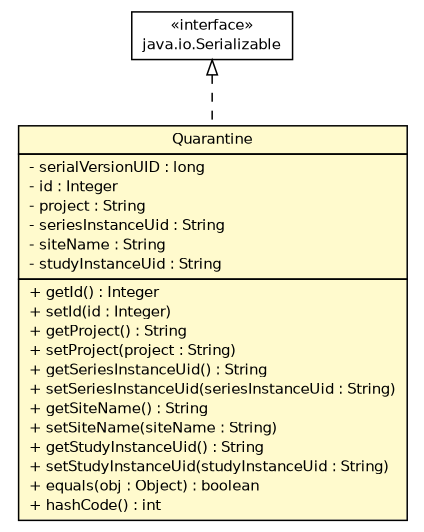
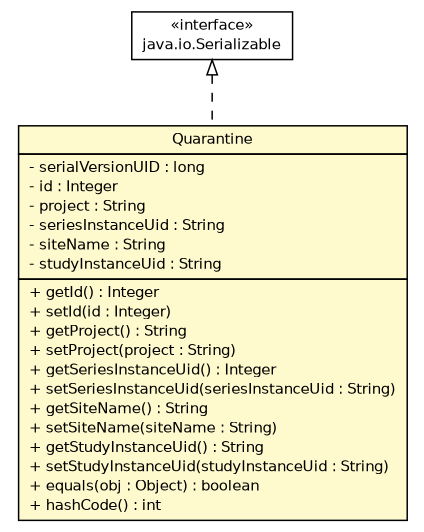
node "Quarantine": text "+ getSeriesInstanceUid() : String" -> "+ getSeriesInstanceUid() : Integer"
